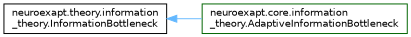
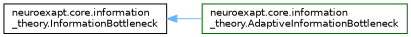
node "neuroexapt.theory.information _theory.InformationBottleneck": label "neuroexapt.theory.information _theory.InformationBottleneck" -> "neuroexapt.core.information _theory.InformationBottleneck"
